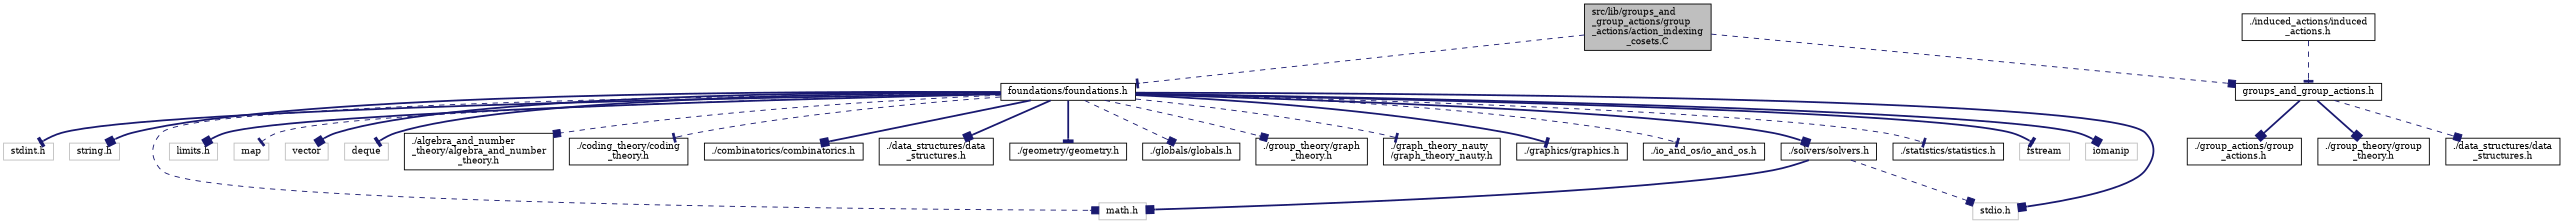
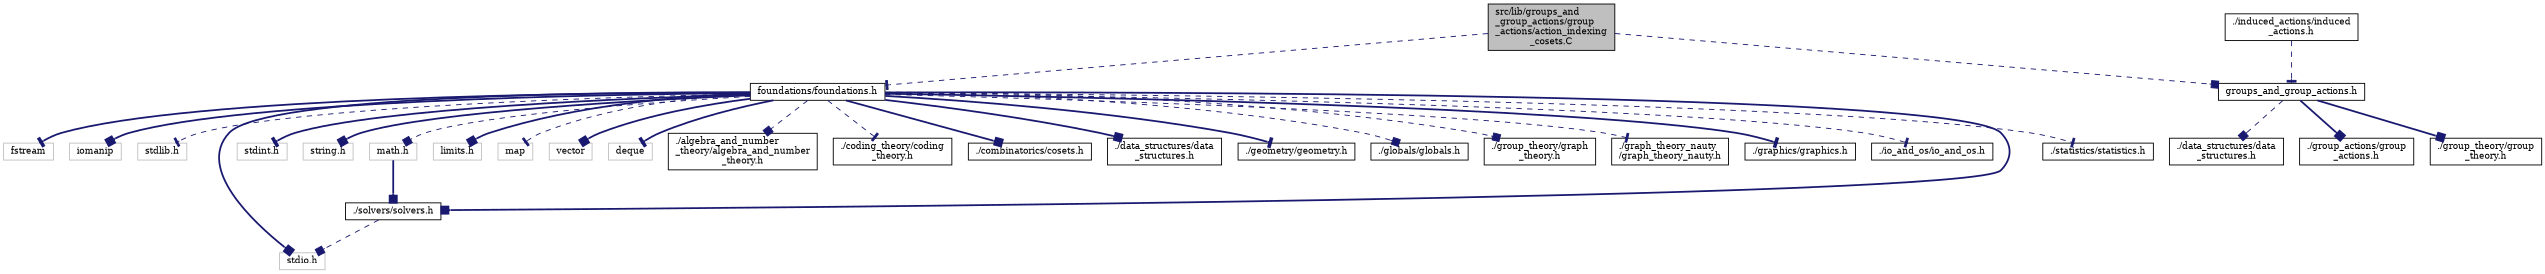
node "stdlib.h": added
node "./combinatorics/combinatorics.h": label "./combinatorics/combinatorics.h" -> "./combinatorics/cosets.h"
edge "./solvers/solvers.h" -> "math.h": reversed
